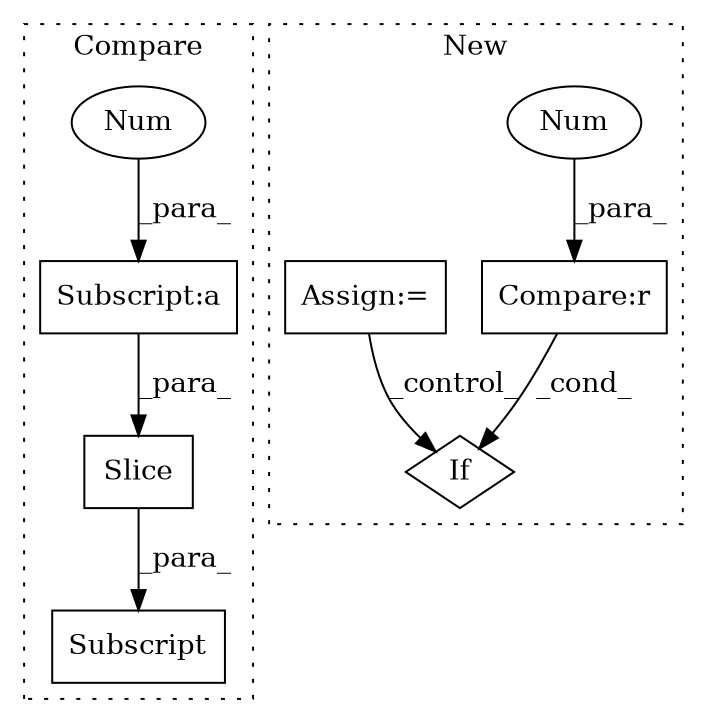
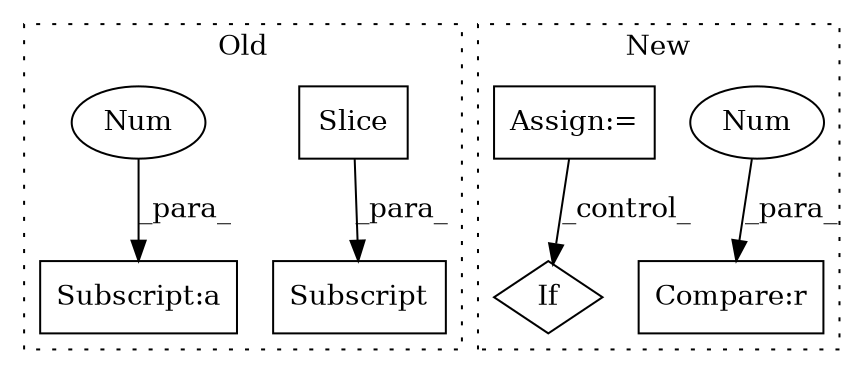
cluster "Compare": label "Compare" -> "Old"
edge "Subscript:a" -> "Slice": removed, label "_para_"
edge "Compare:r" -> "If": removed, label "_cond_"
